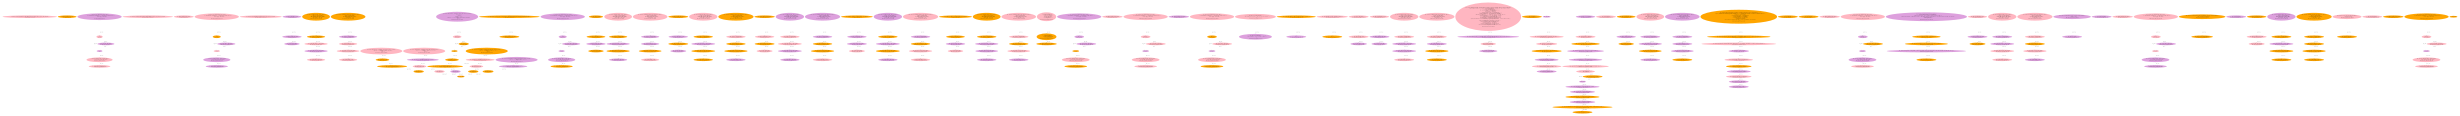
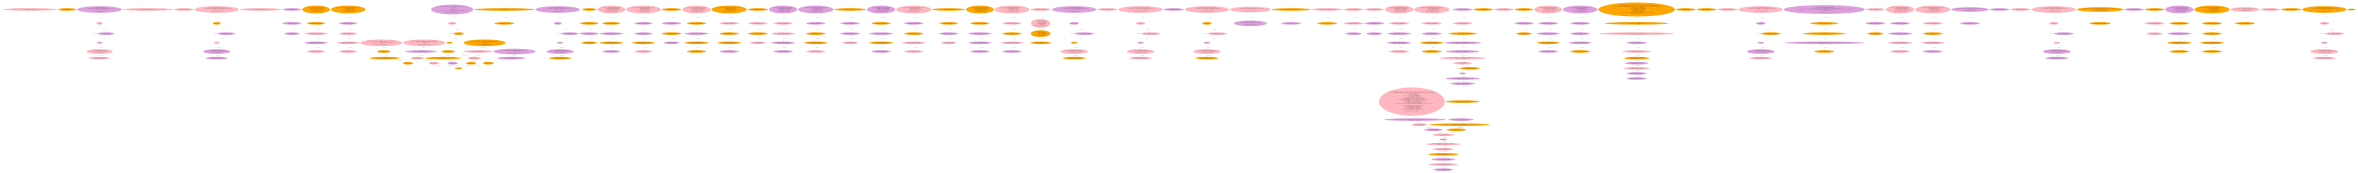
node "163_ uint256 public nextPurchaseId; 967-new_variable-164-164": added
node "238_ for(i < listingIds.length;;i++) 1384-for-239-252": added
